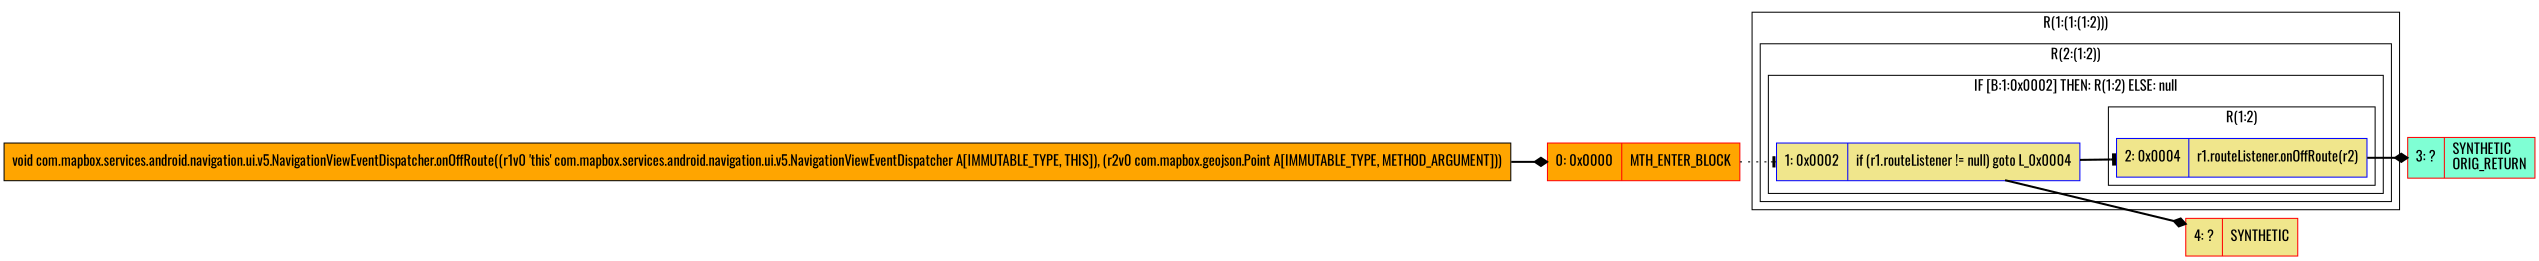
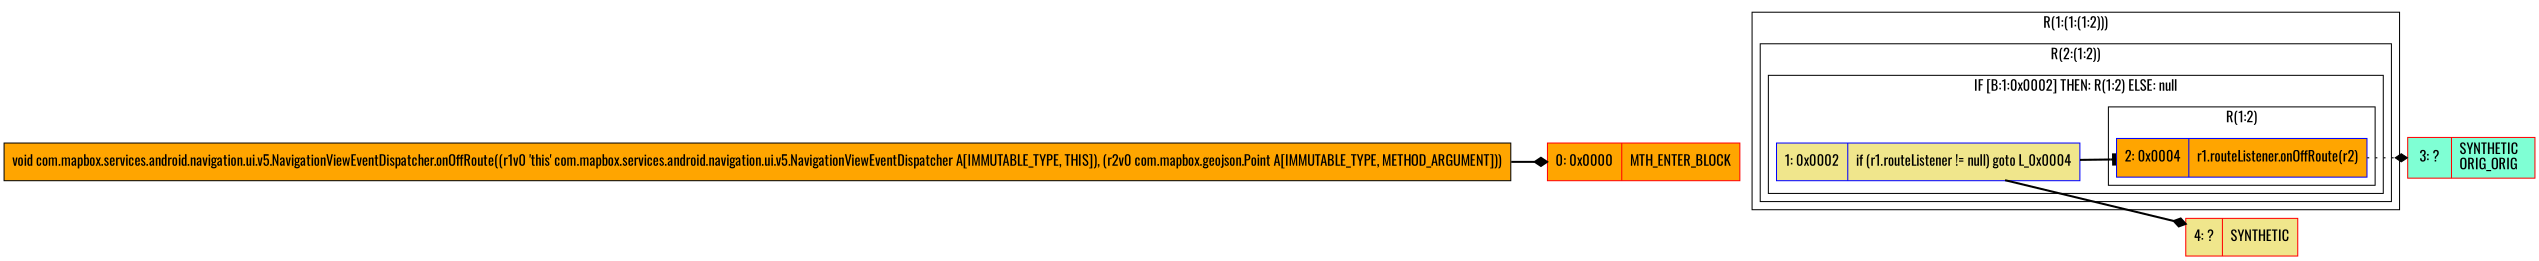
node "2: 0x0004": fillcolor khaki -> orange
edge "2: 0x0004" -> "3: ?": style bold -> dotted
edge "0: 0x0000" -> "1: 0x0002": removed
node "3: ?": text "ORIG_RETURN" -> "ORIG_ORIG"
